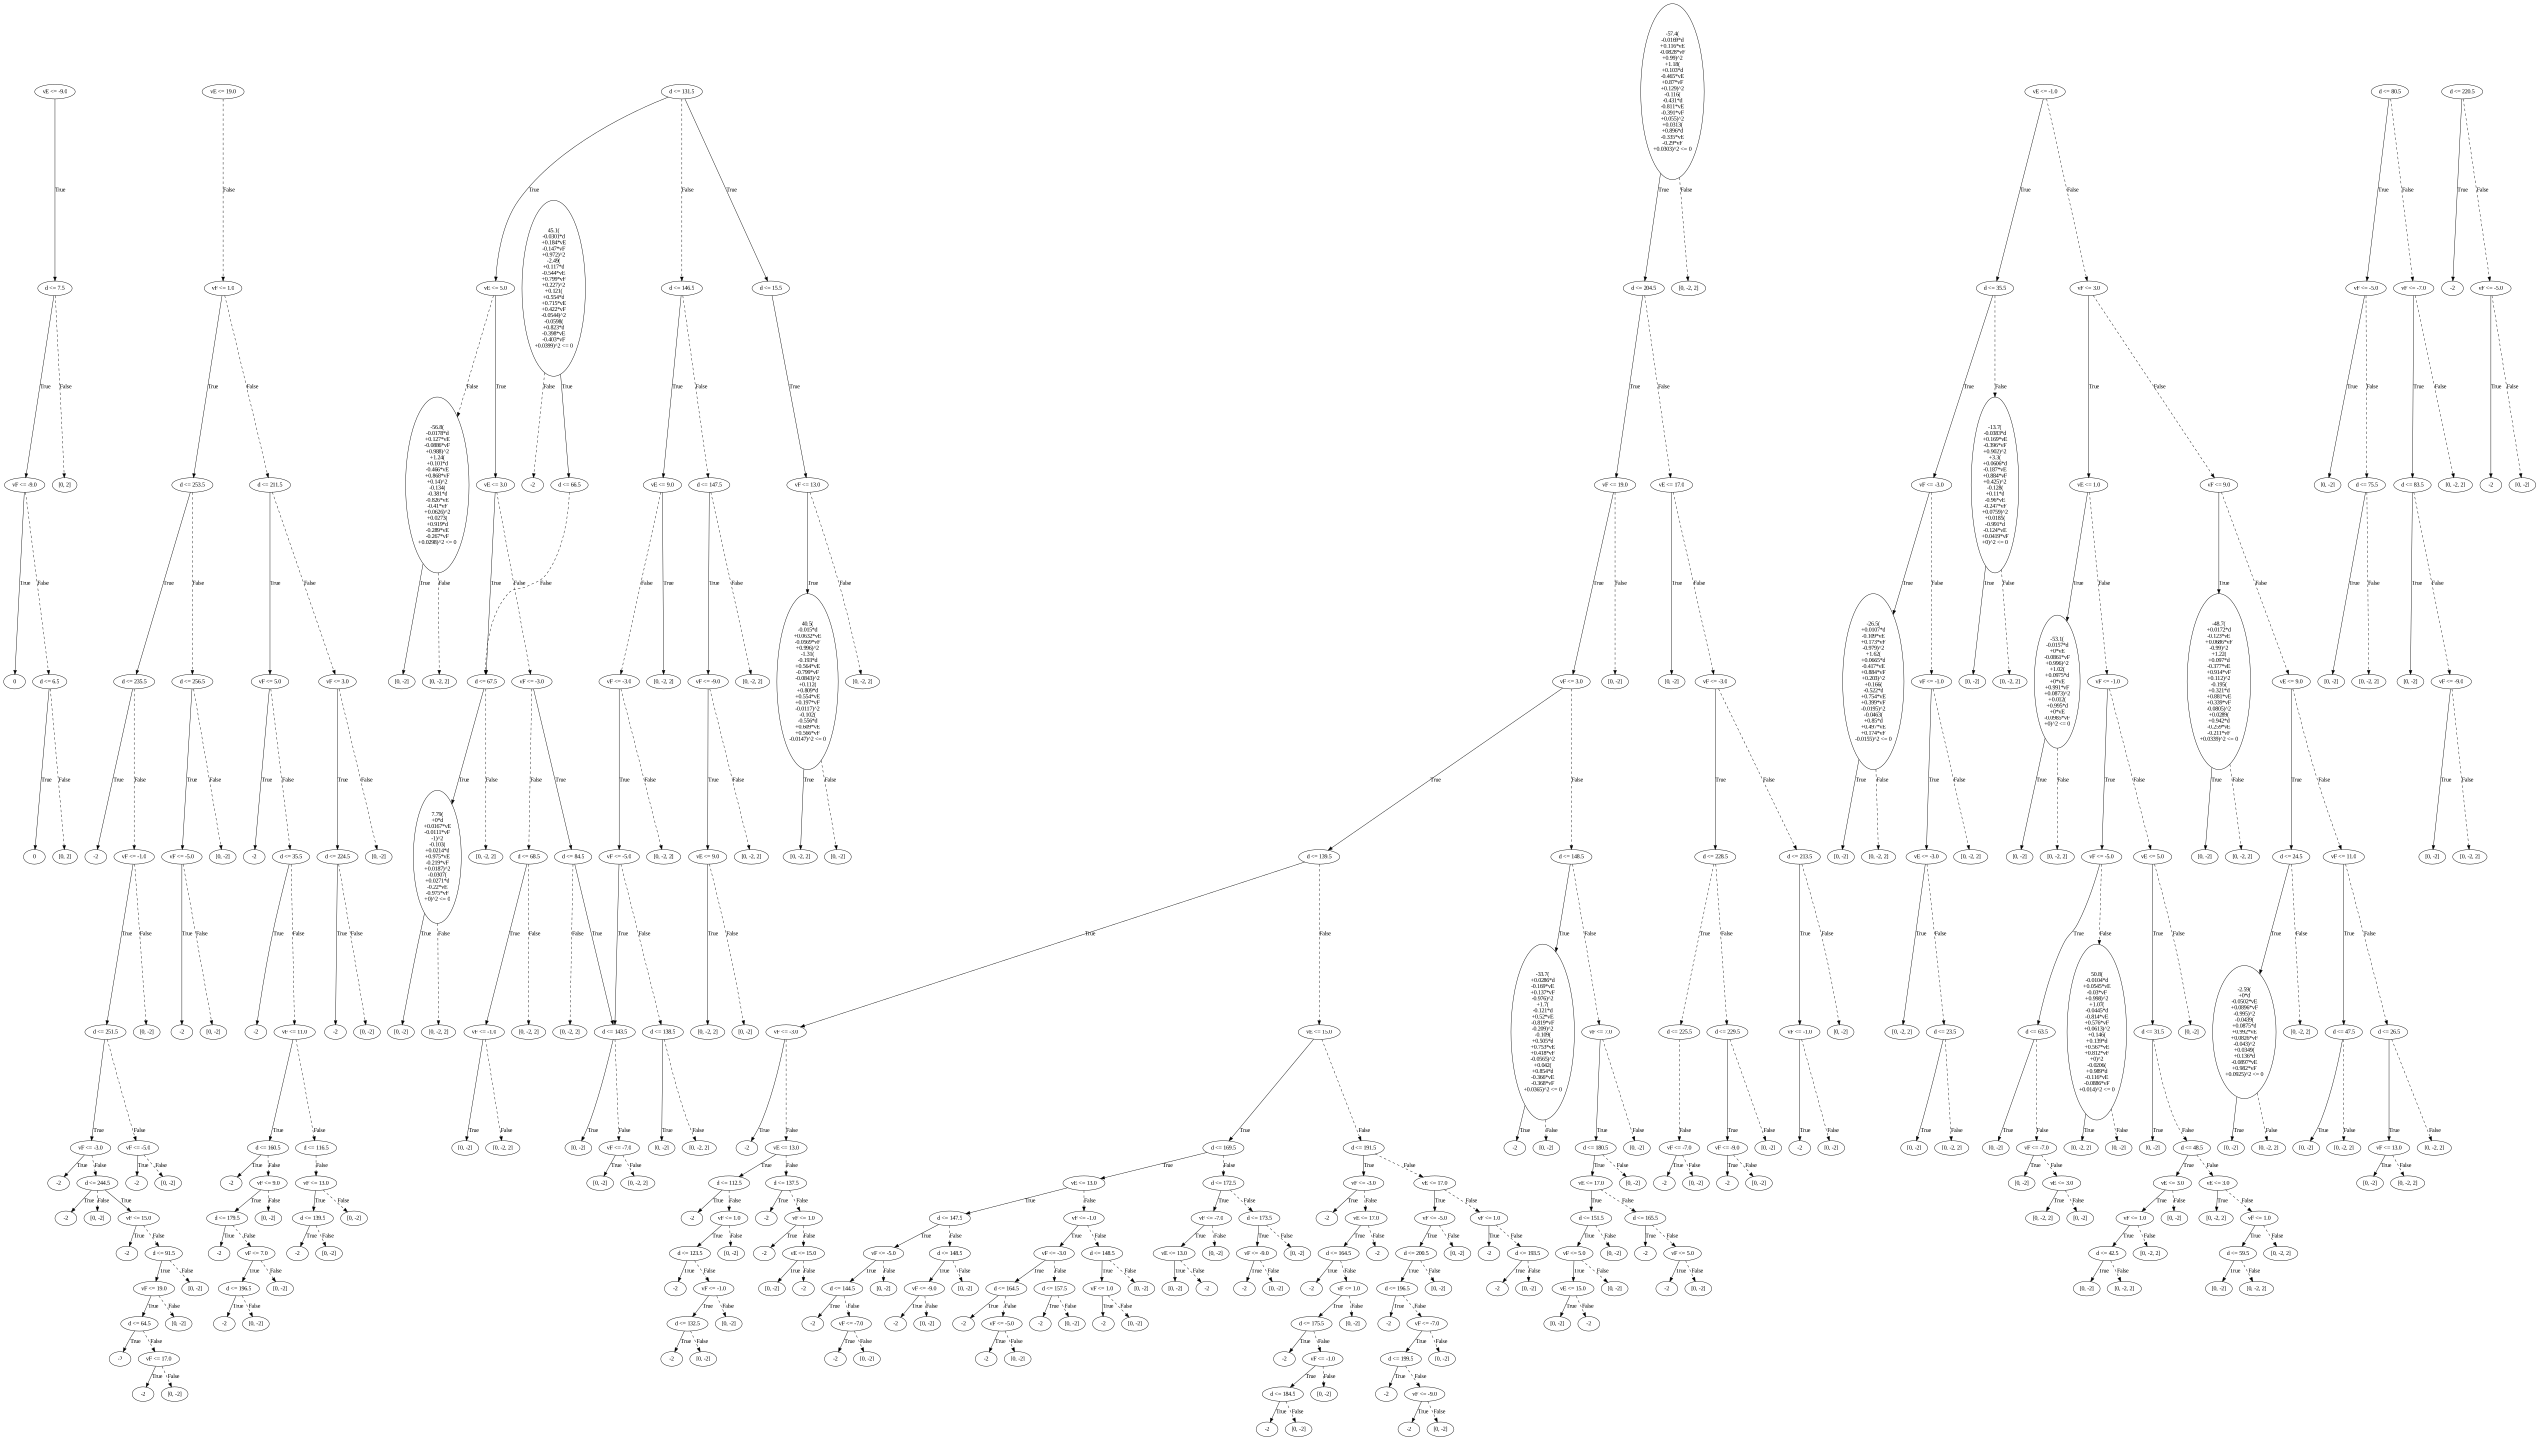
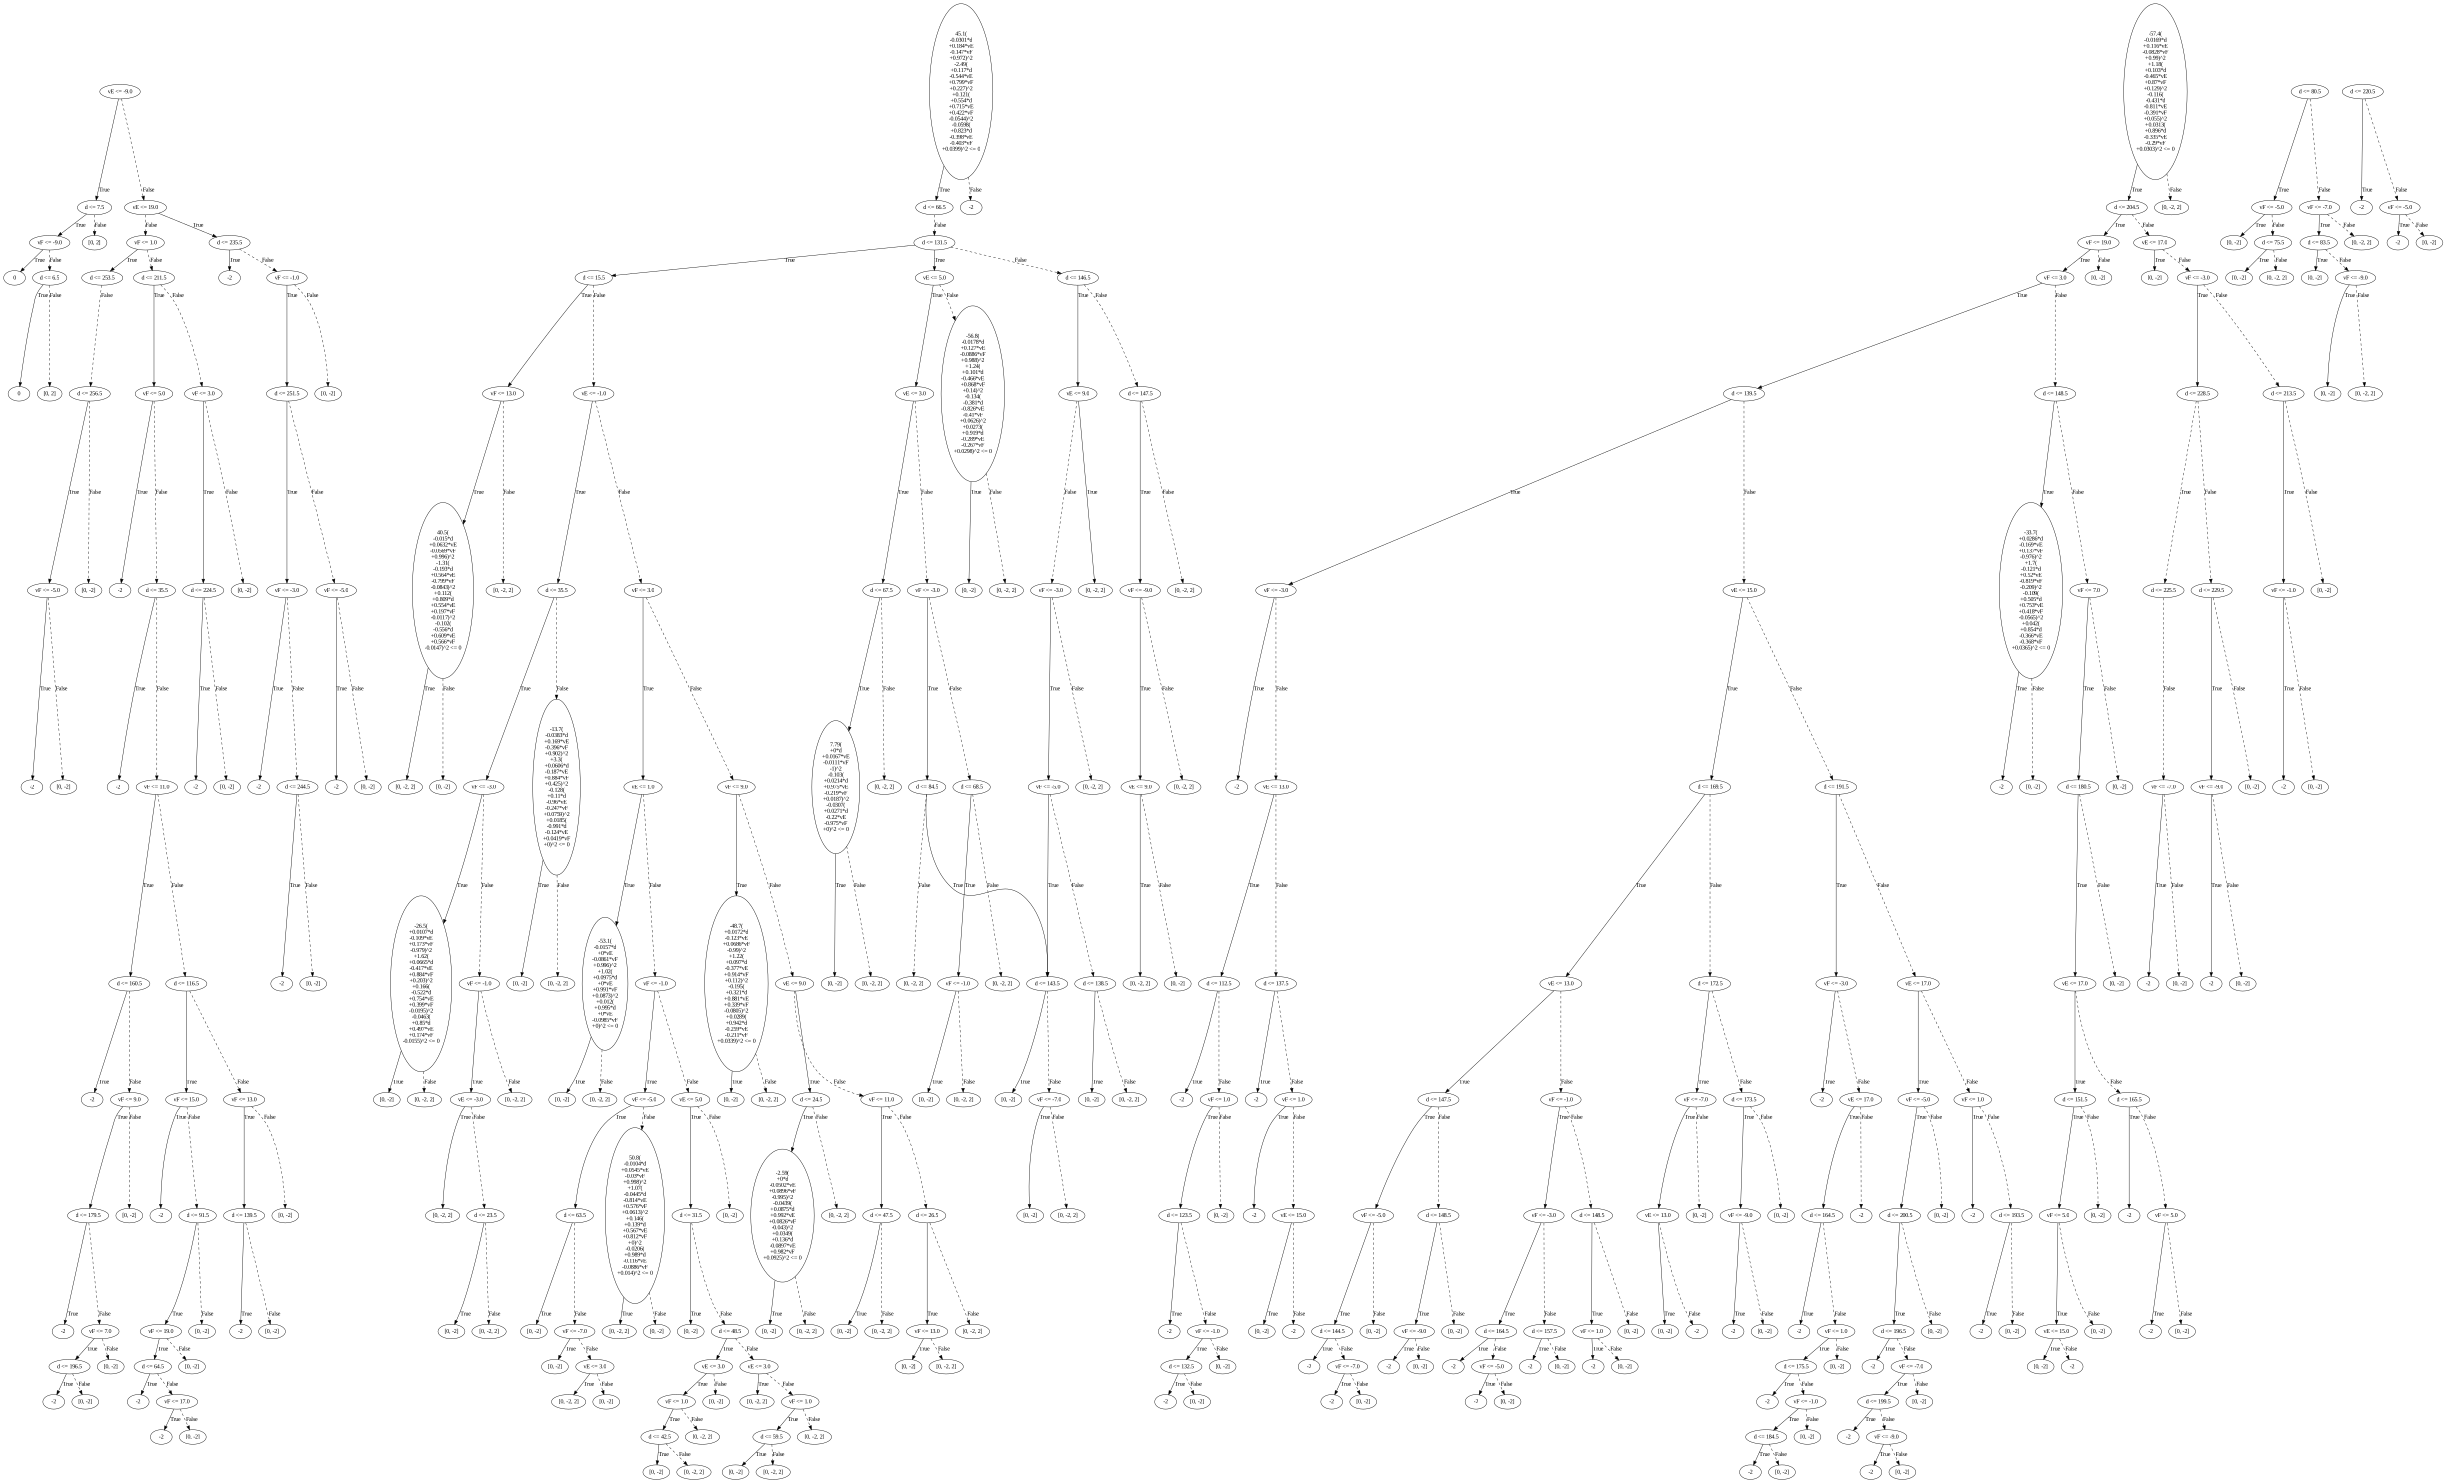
edge "vE <= -9.0" -> "vE <= 19.0": added, label "False"
edge "d <= 15.5" -> "vE <= -1.0": added, label "False"
edge "d <= 253.5" -> "d <= 235.5": now "vE <= 19.0" -> "d <= 235.5"
edge "d <= 66.5" -> "d <= 67.5": now "d <= 66.5" -> "d <= 131.5"
edge "d <= 244.5" -> "vF <= 15.0": now "d <= 116.5" -> "vF <= 15.0"
